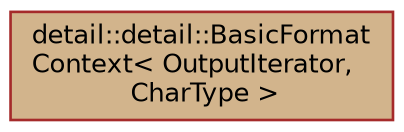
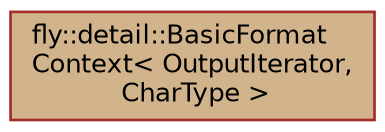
node "detail::detail::BasicFormat Context< OutputIterator, CharType >": label "detail::detail::BasicFormat Context< OutputIterator, CharType >" -> "fly::detail::BasicFormat Context< OutputIterator, CharType >"
